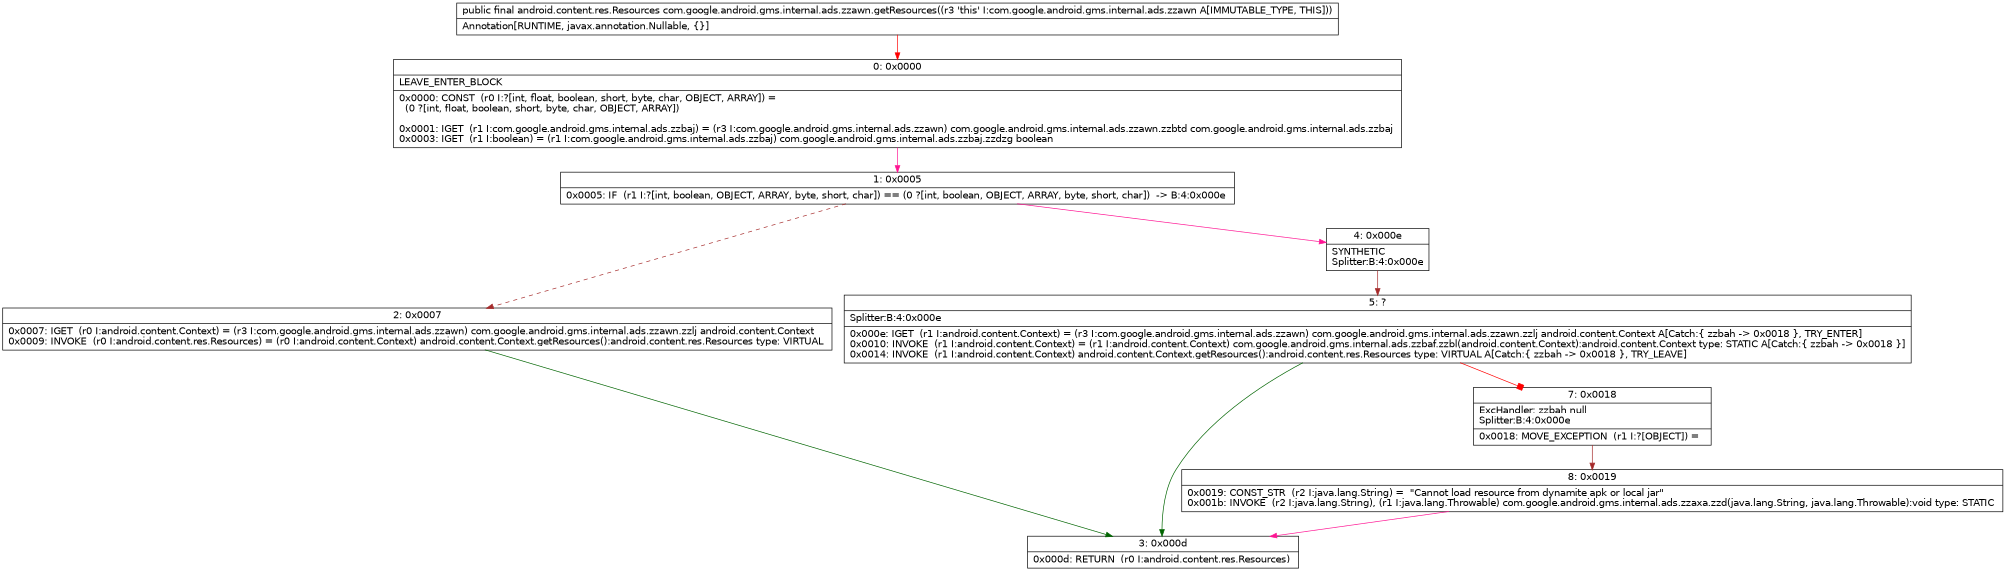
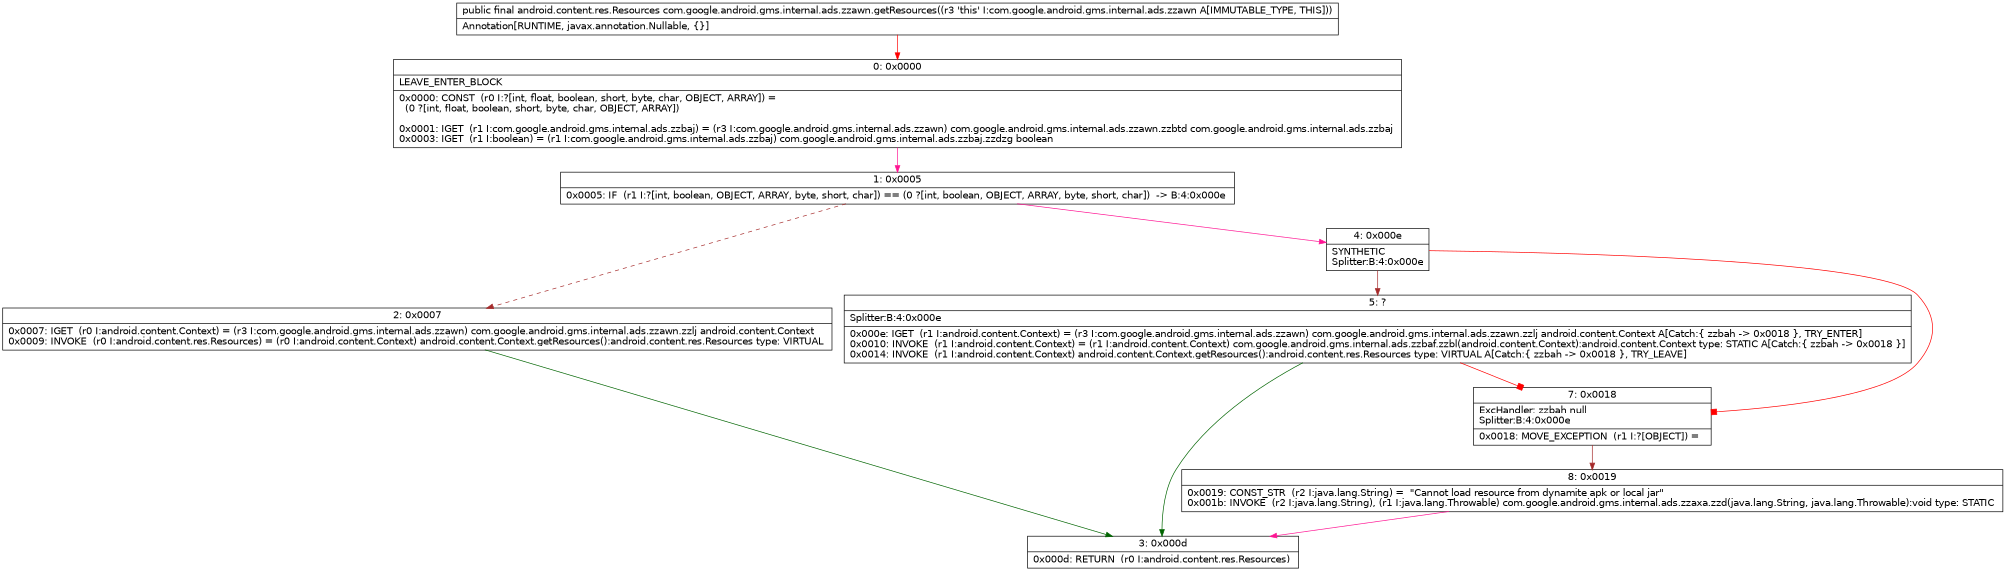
edge "4: 0x000e" -> "7: 0x0018": added
